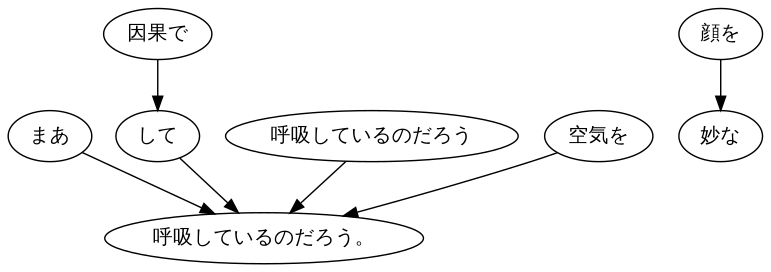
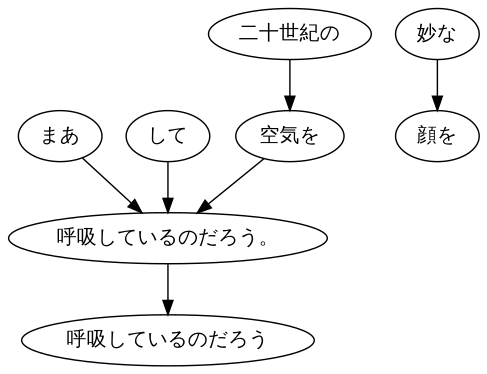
node "因果で": removed
node "二十世紀の": added
edge "顔を" -> "妙な": reversed
edge "呼吸しているのだろう" -> "呼吸しているのだろう。": reversed
